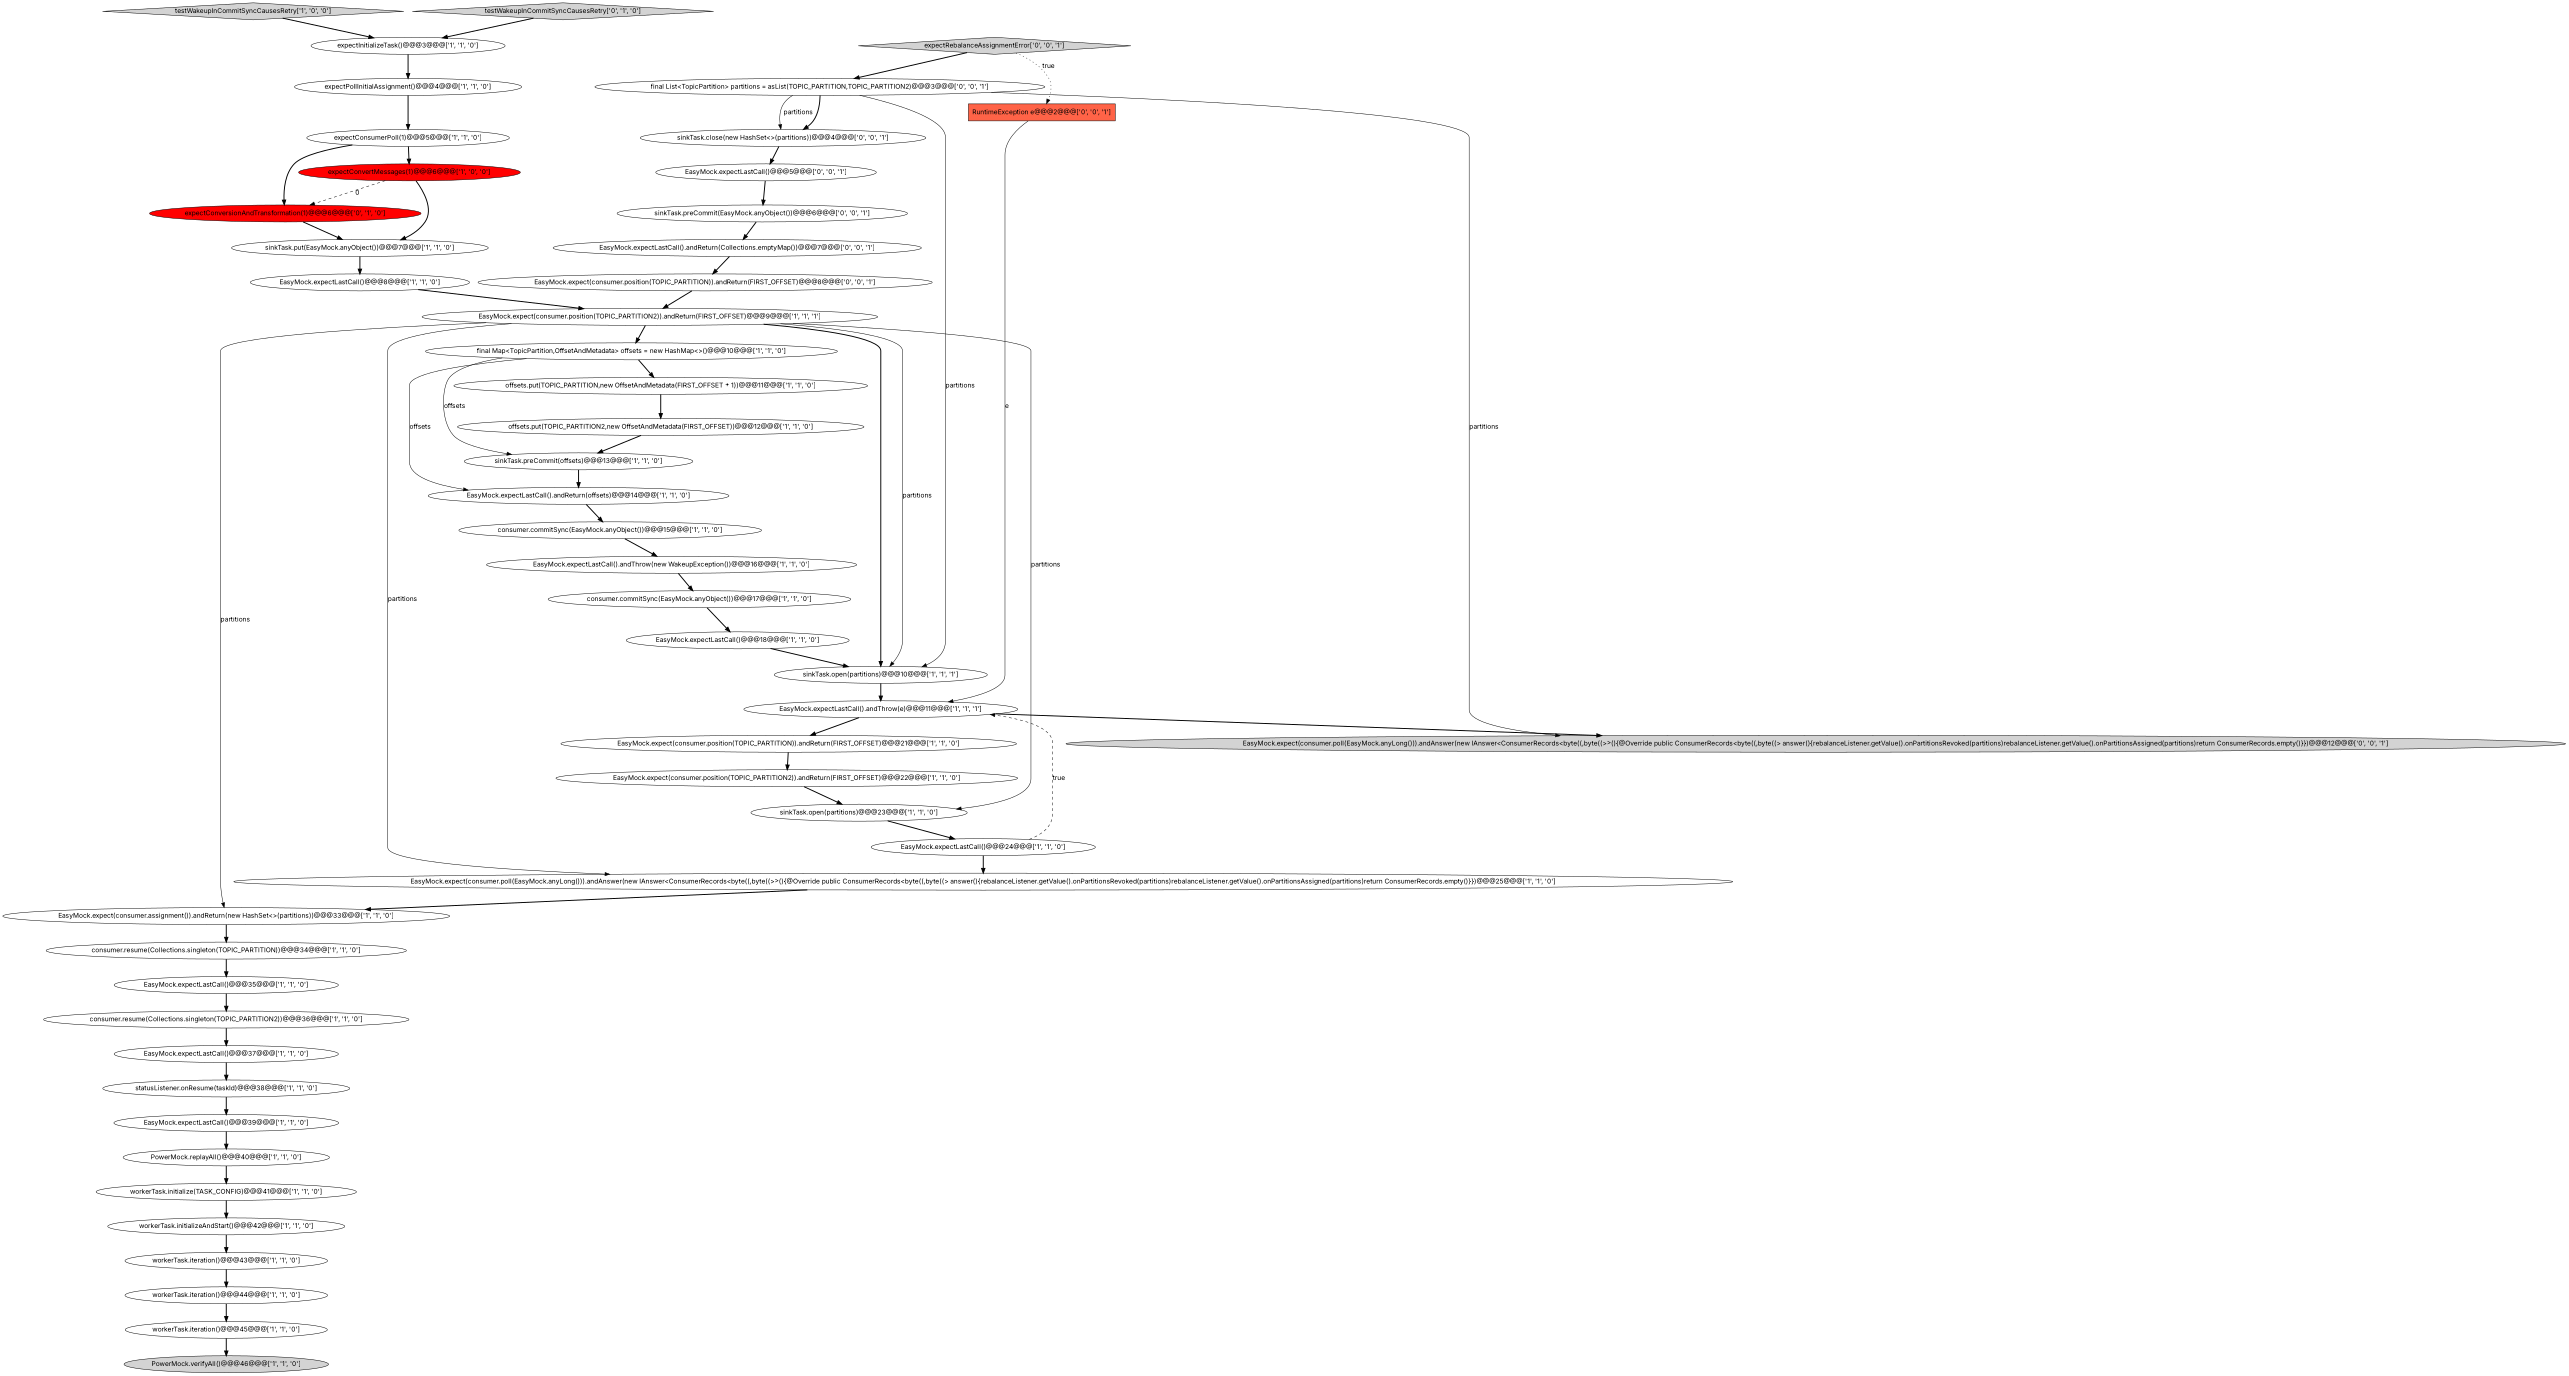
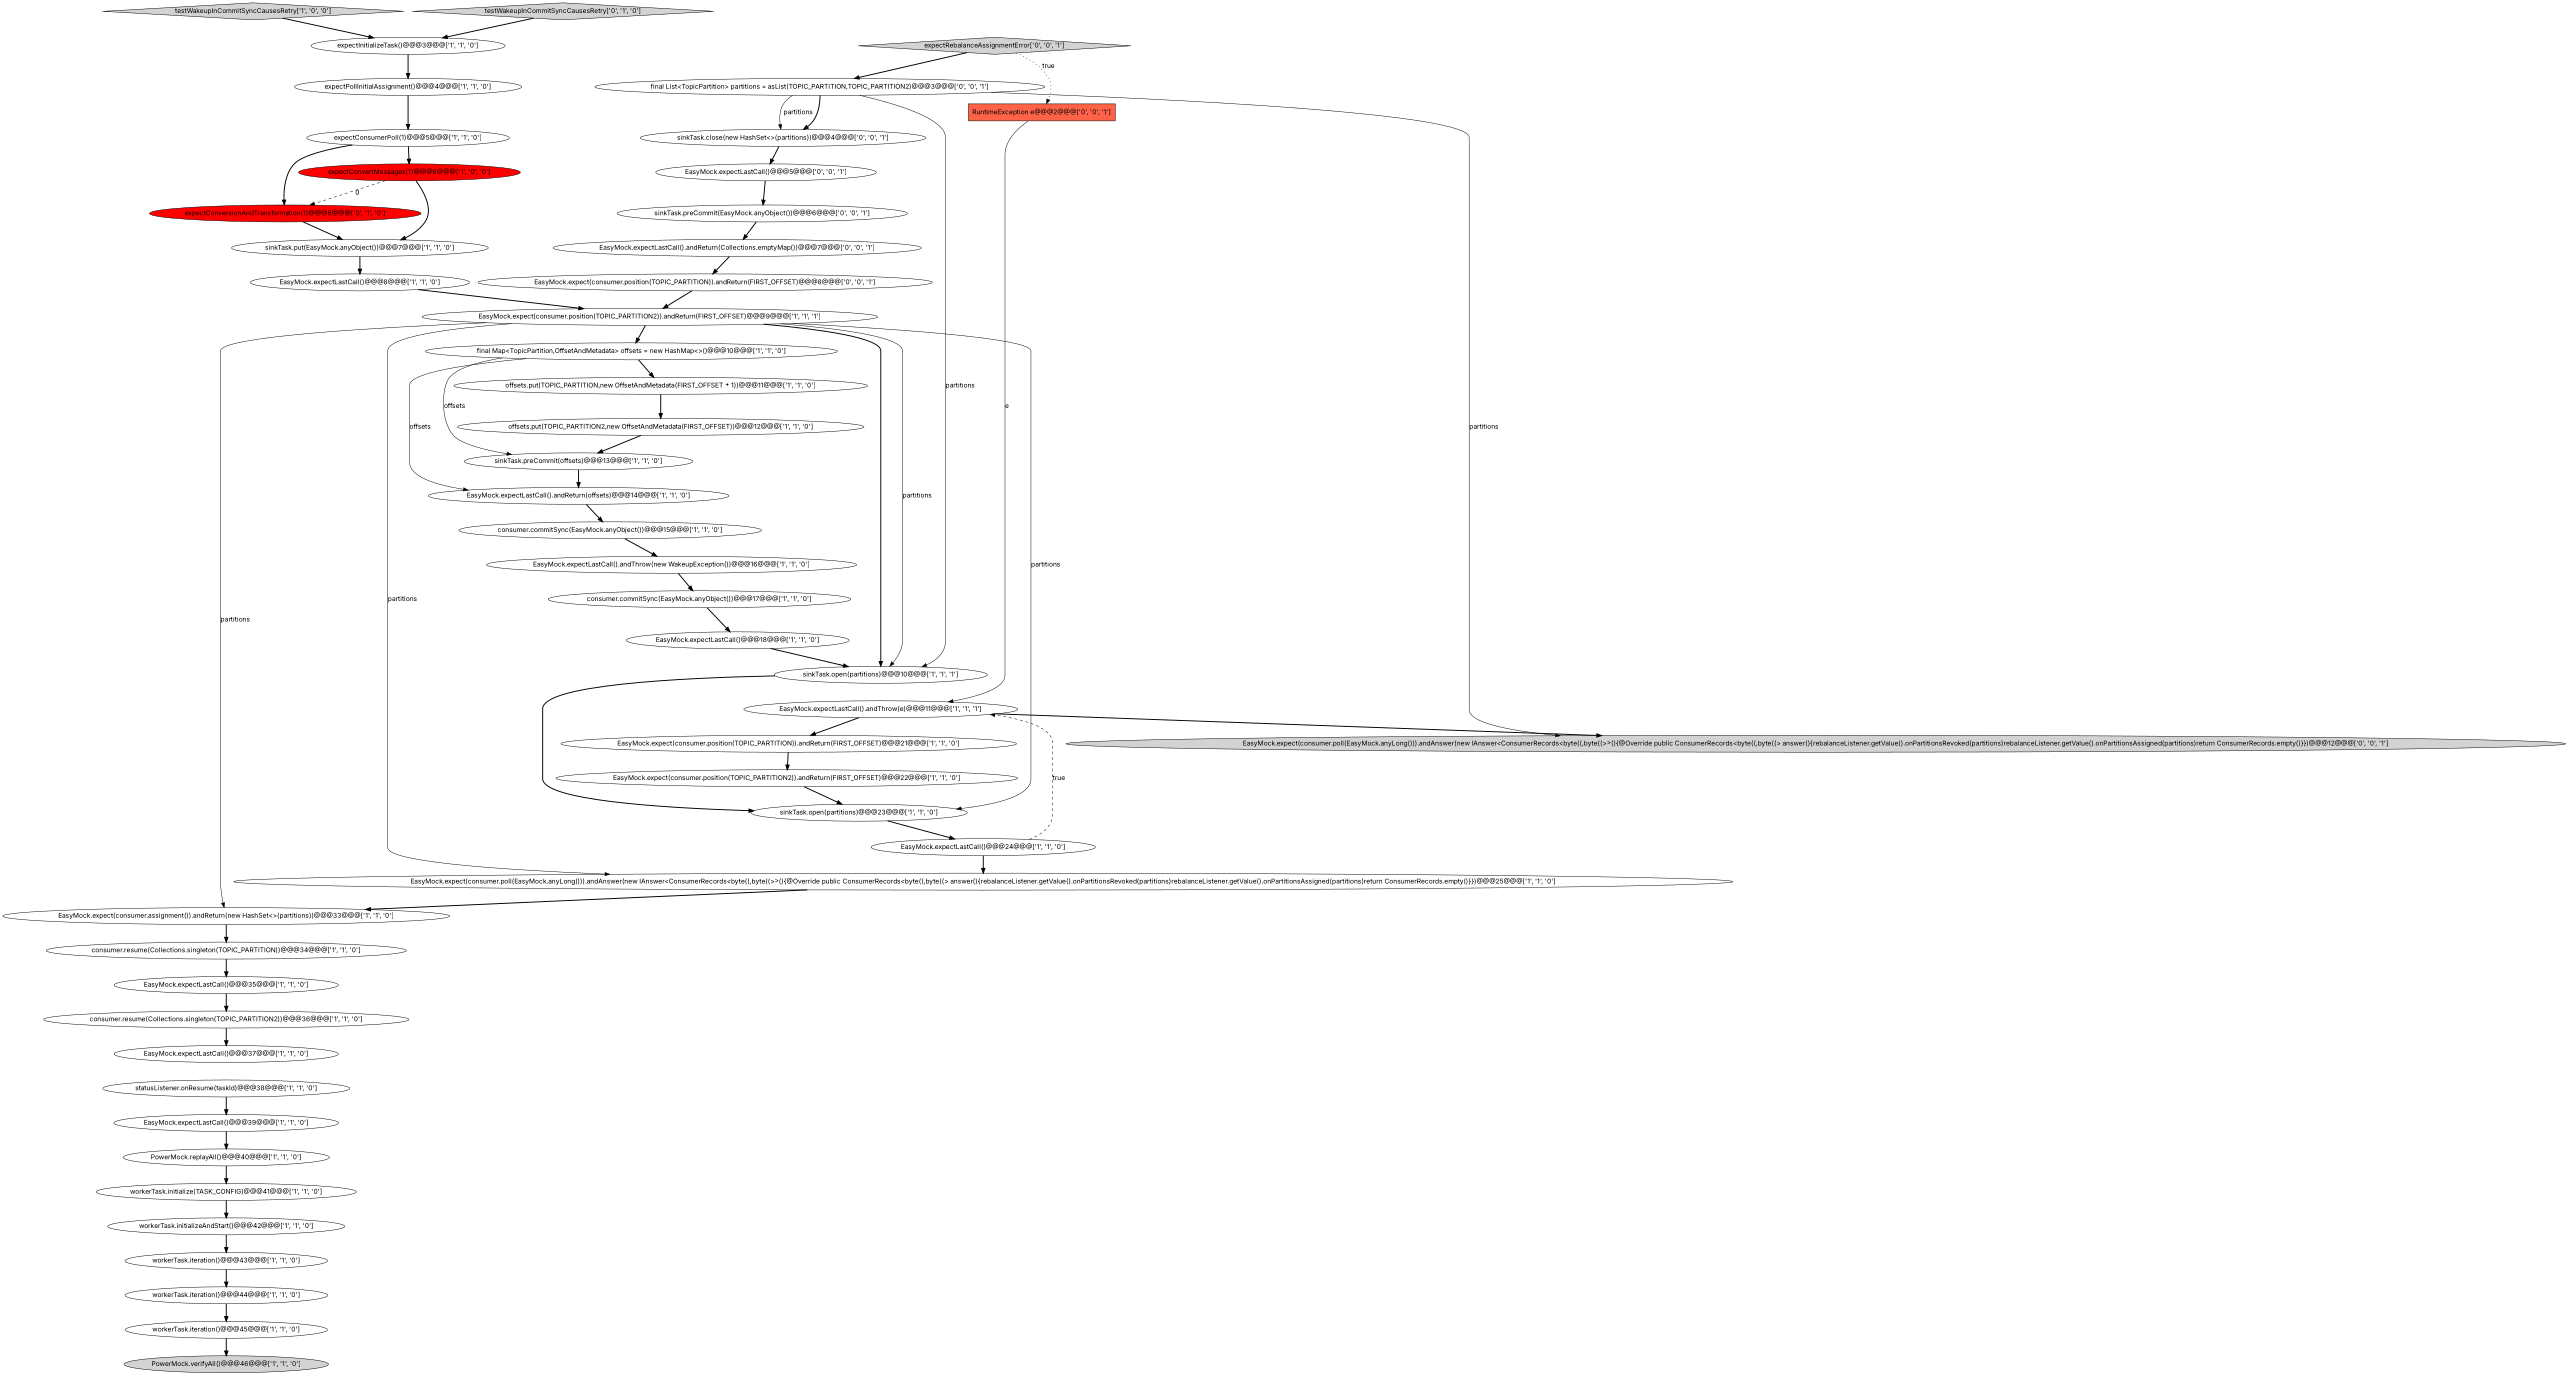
edge "sinkTask.open(partitions)@@@10@@@['1', '1', '1']" -> "EasyMock.expectLastCall().andThrow(e)@@@11@@@['1', '1', '1']": now "sinkTask.open(partitions)@@@10@@@['1', '1', '1']" -> "sinkTask.open(partitions)@@@23@@@['1', '1', '0']"
edge "EasyMock.expectLastCall()@@@37@@@['1', '1', '0']" -> "statusListener.onResume(taskId)@@@38@@@['1', '1', '0']": removed
